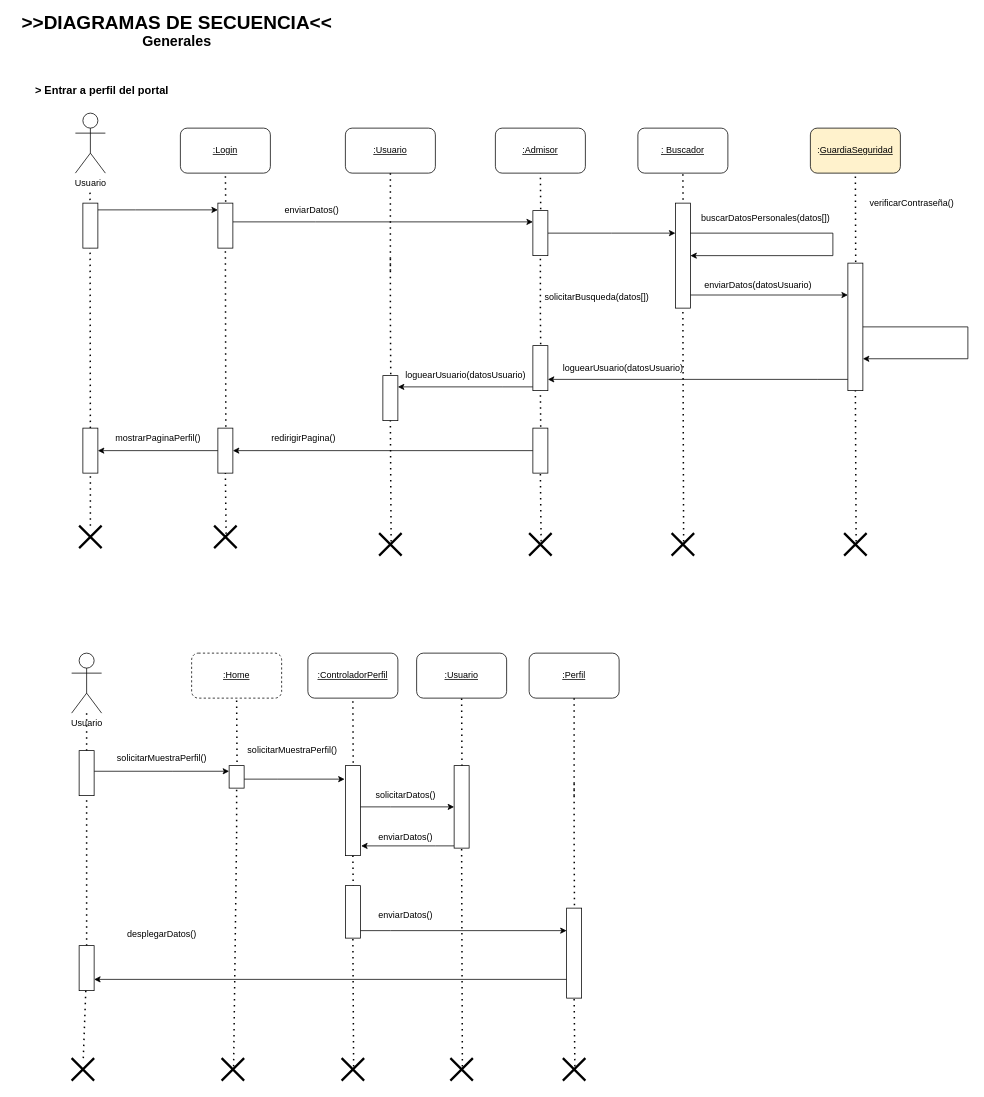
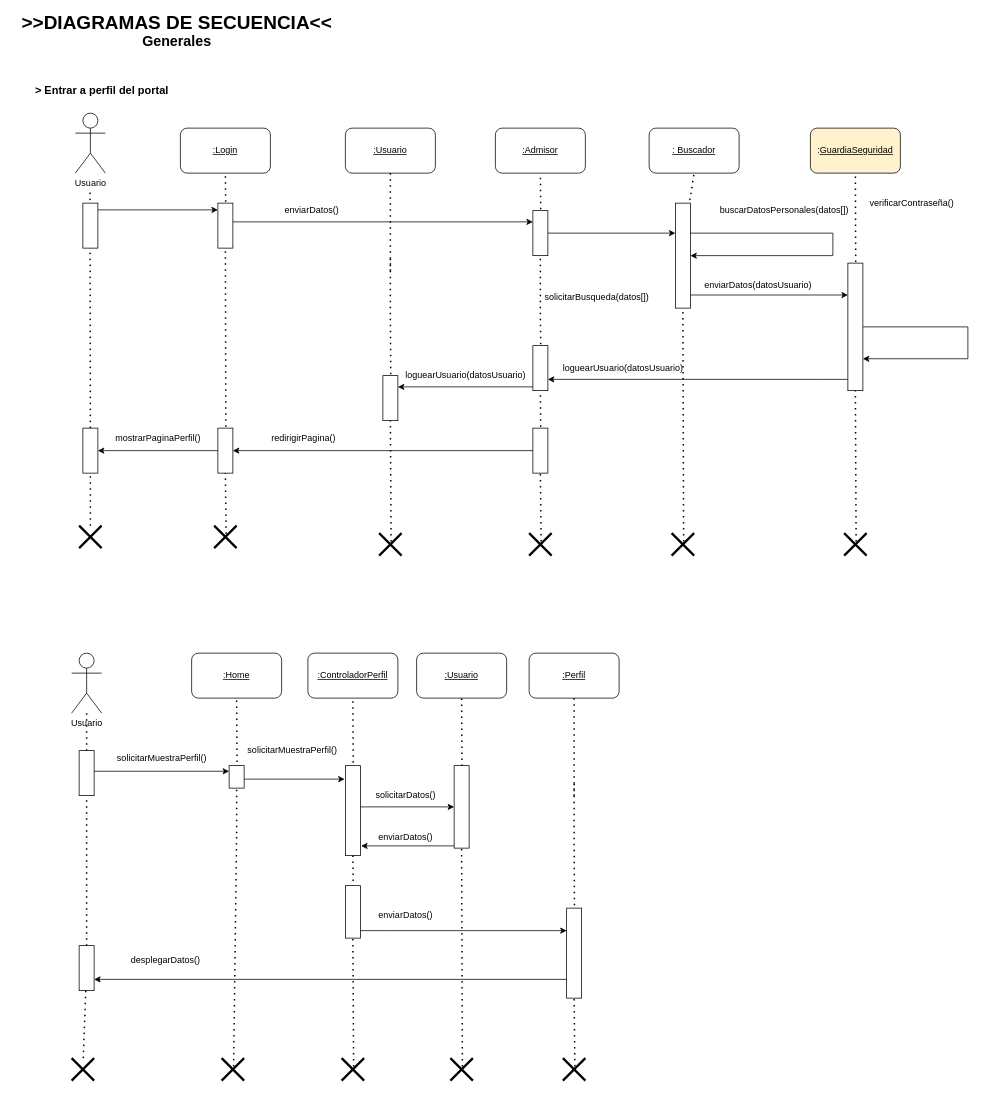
node ": Buscador": moved (683, 150) -> (694, 150)
node "buscarDatosPersonales(datos[])": moved (765, 218) -> (784, 210)
node ":Home": style dashed -> solid
node "desplegarDatos()": moved (162, 934) -> (165, 960)
